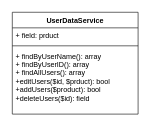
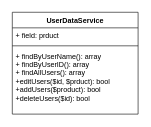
node "+ findByUserName(): array + findByUserID(): array + findAllUsers(): array +editUsers($id, $prduct): bool +addUsers($product): bool +deleteUsers($id): field": label "+ findByUserName(): array + findByUserID(): array + findAllUsers(): array +editUsers($id, $prduct): bool +addUsers($product): bool +deleteUsers($id): field" -> "+ findByUserName(): array + findByUserID(): array + findAllUsers(): array +editUsers($id, $prduct): bool +addUsers($product): bool +deleteUsers($id): bool"
